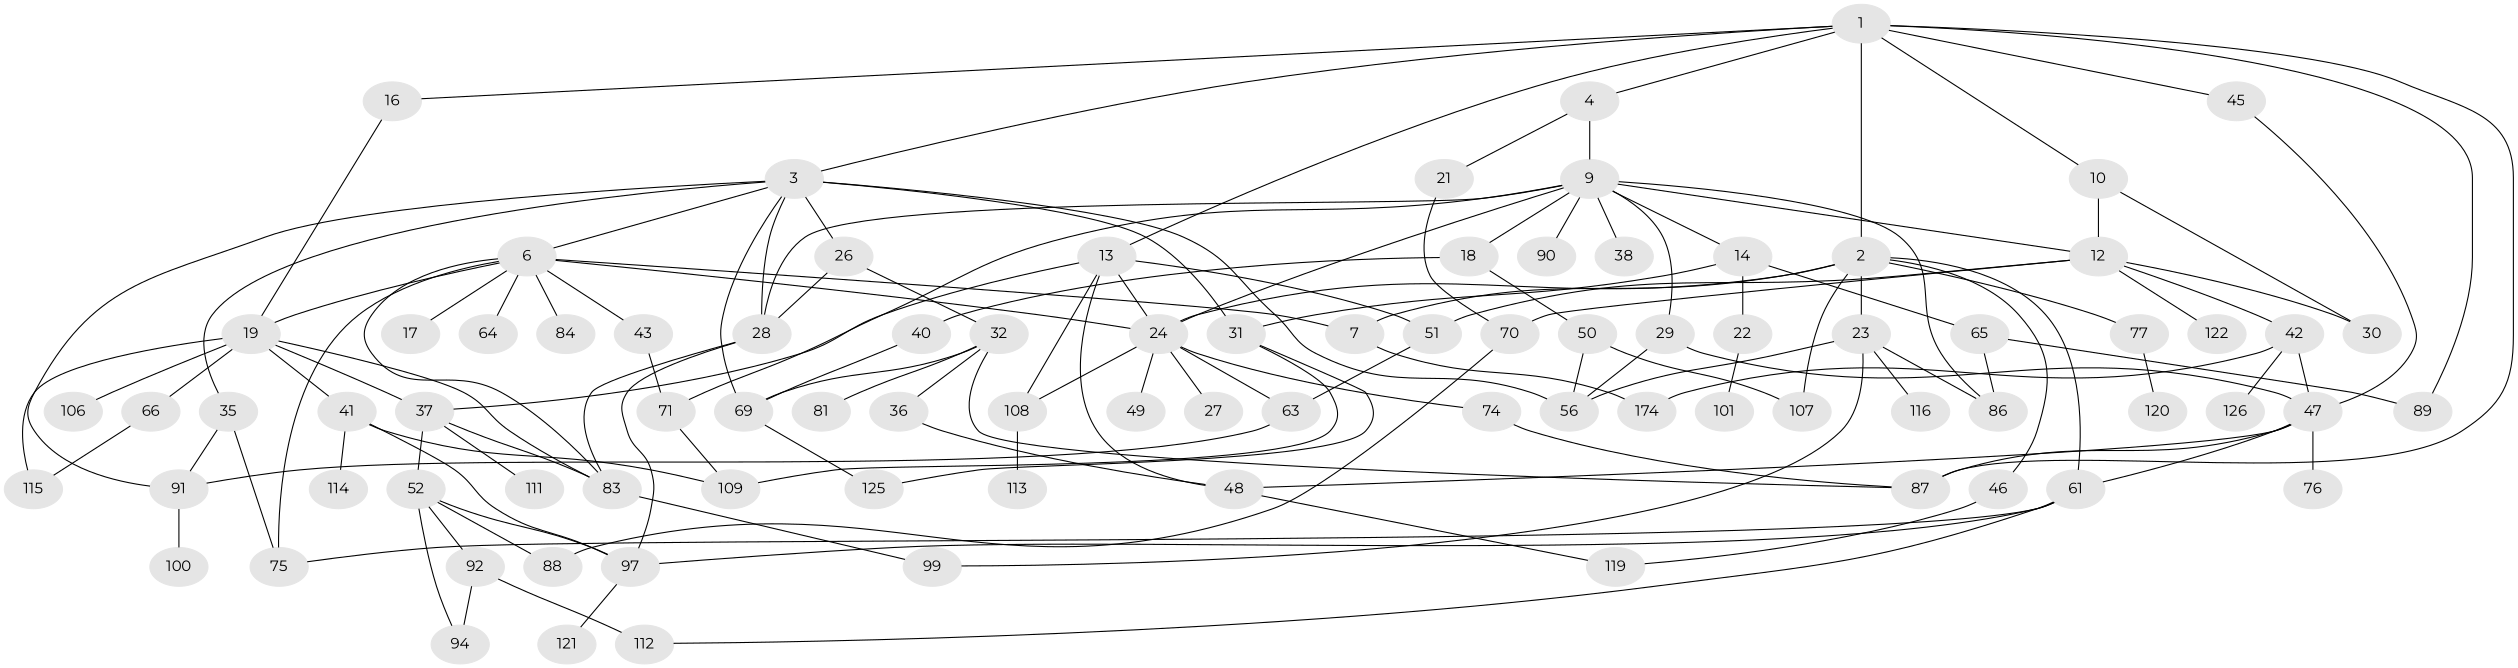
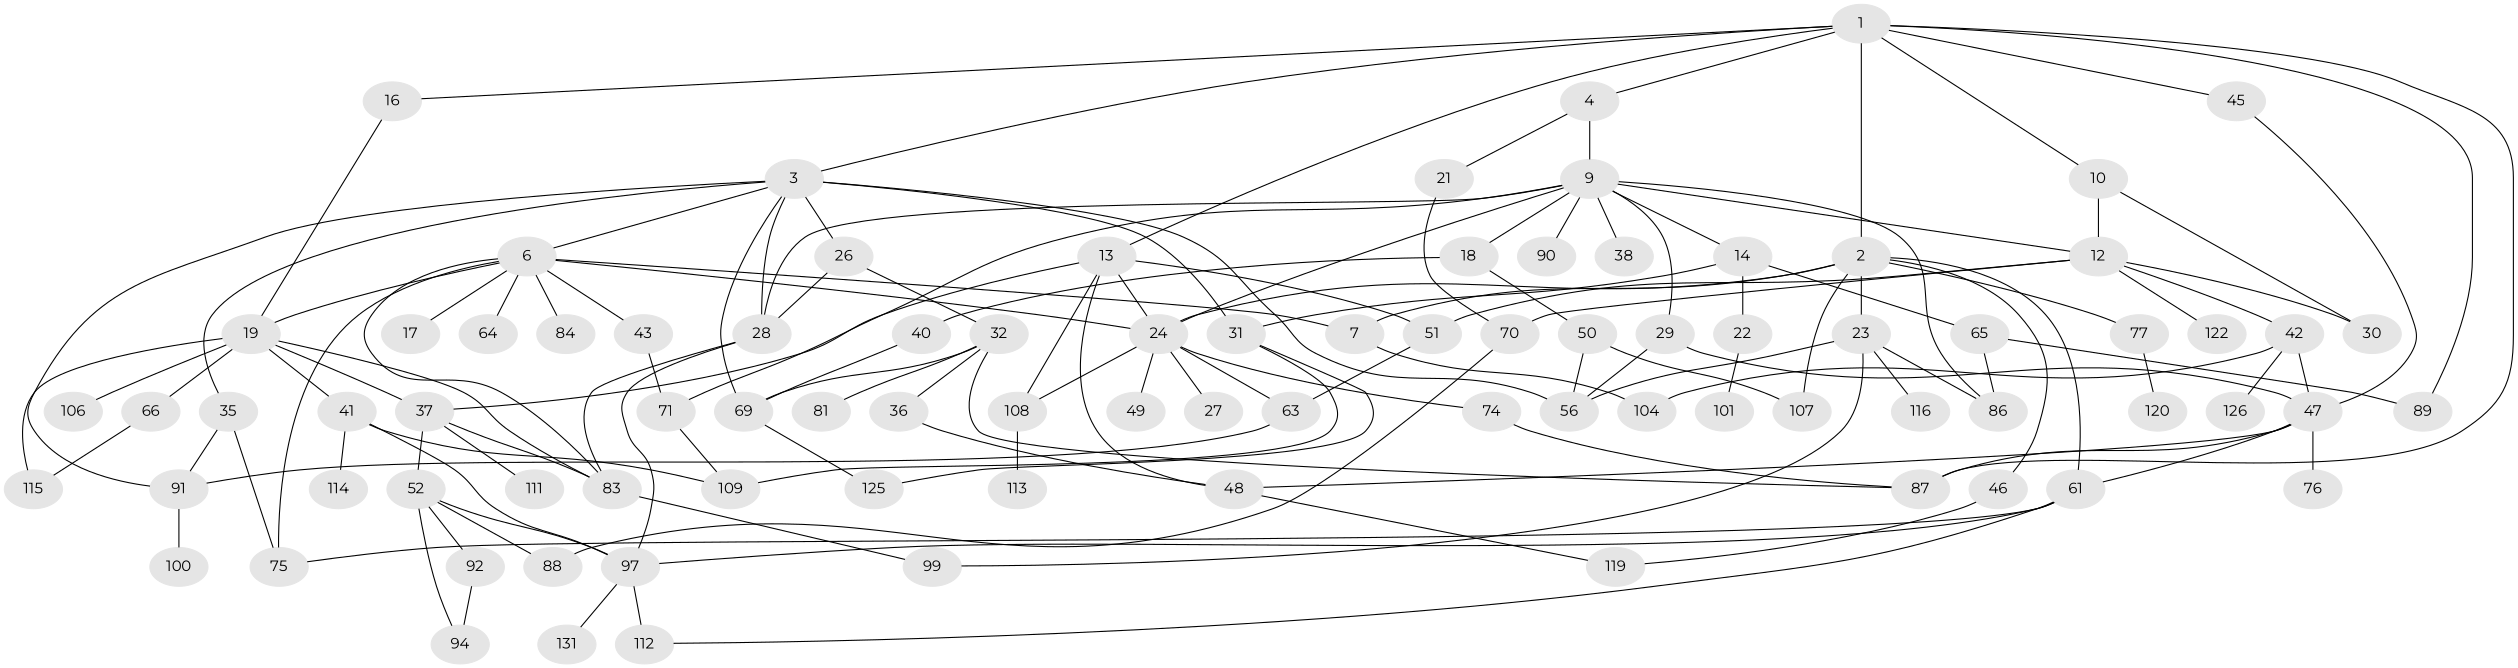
node "174": label "174" -> "104"
edge "92" -- "112": now "97" -- "112"
node "121": label "121" -> "131"
